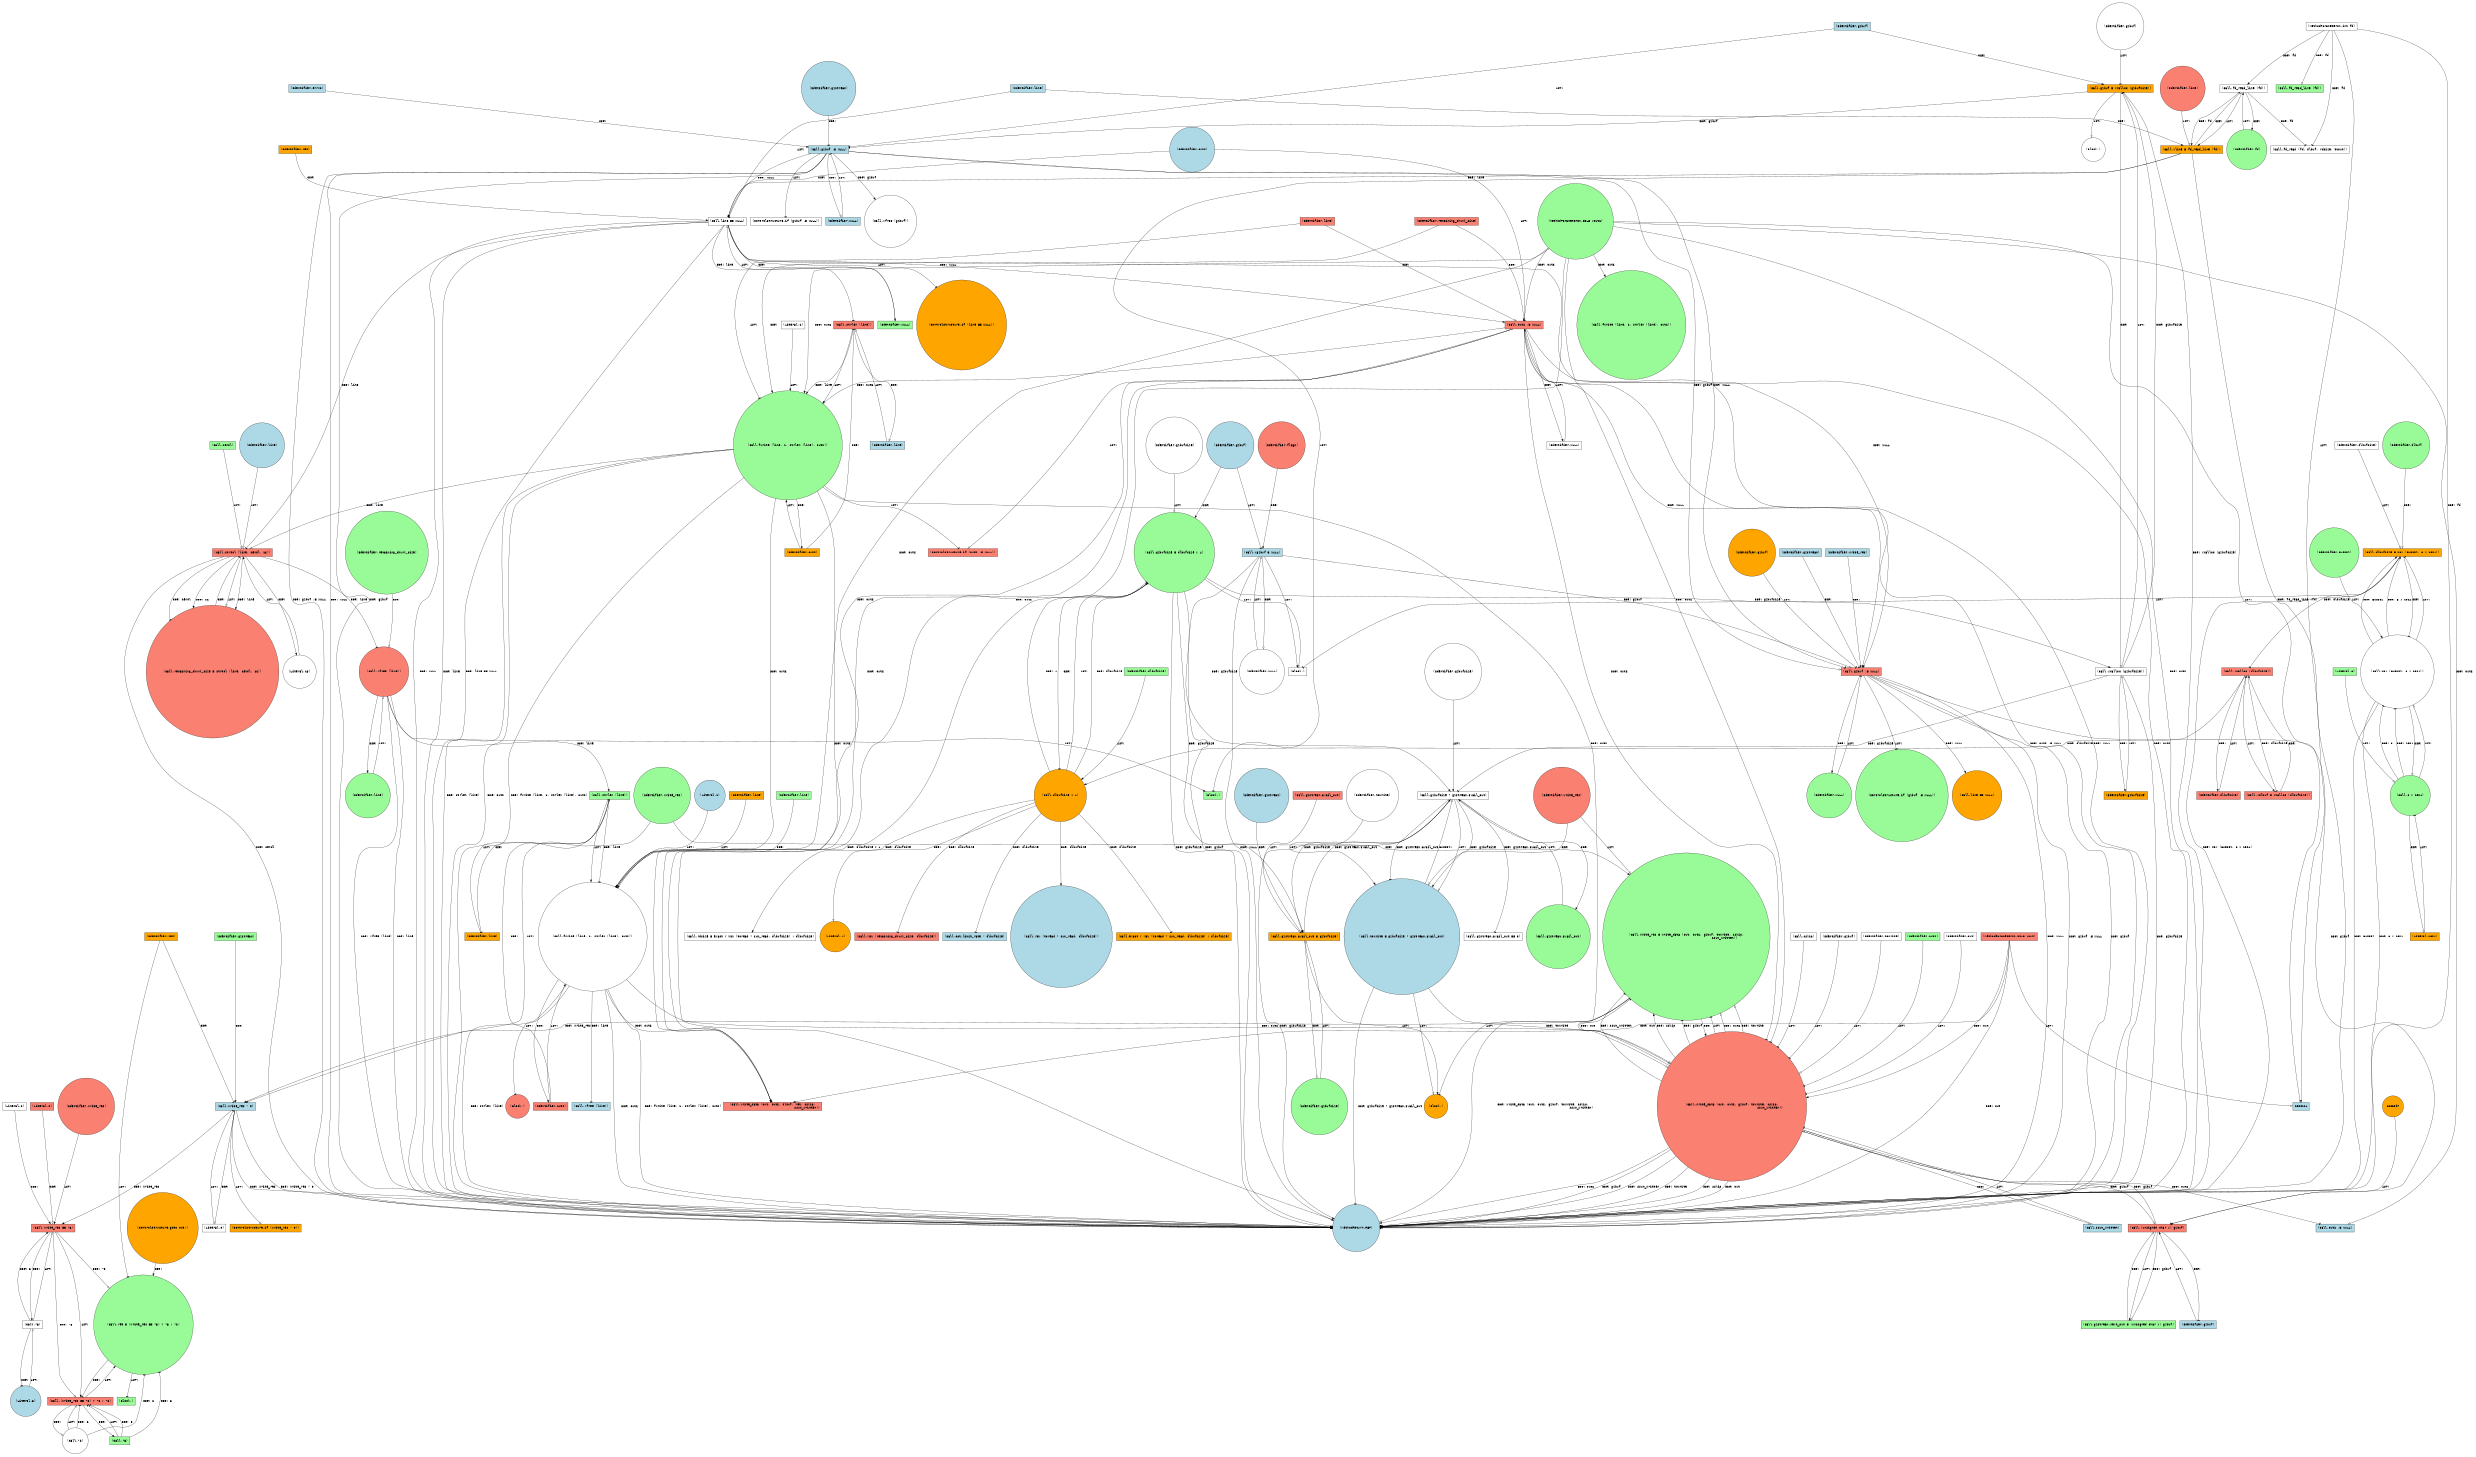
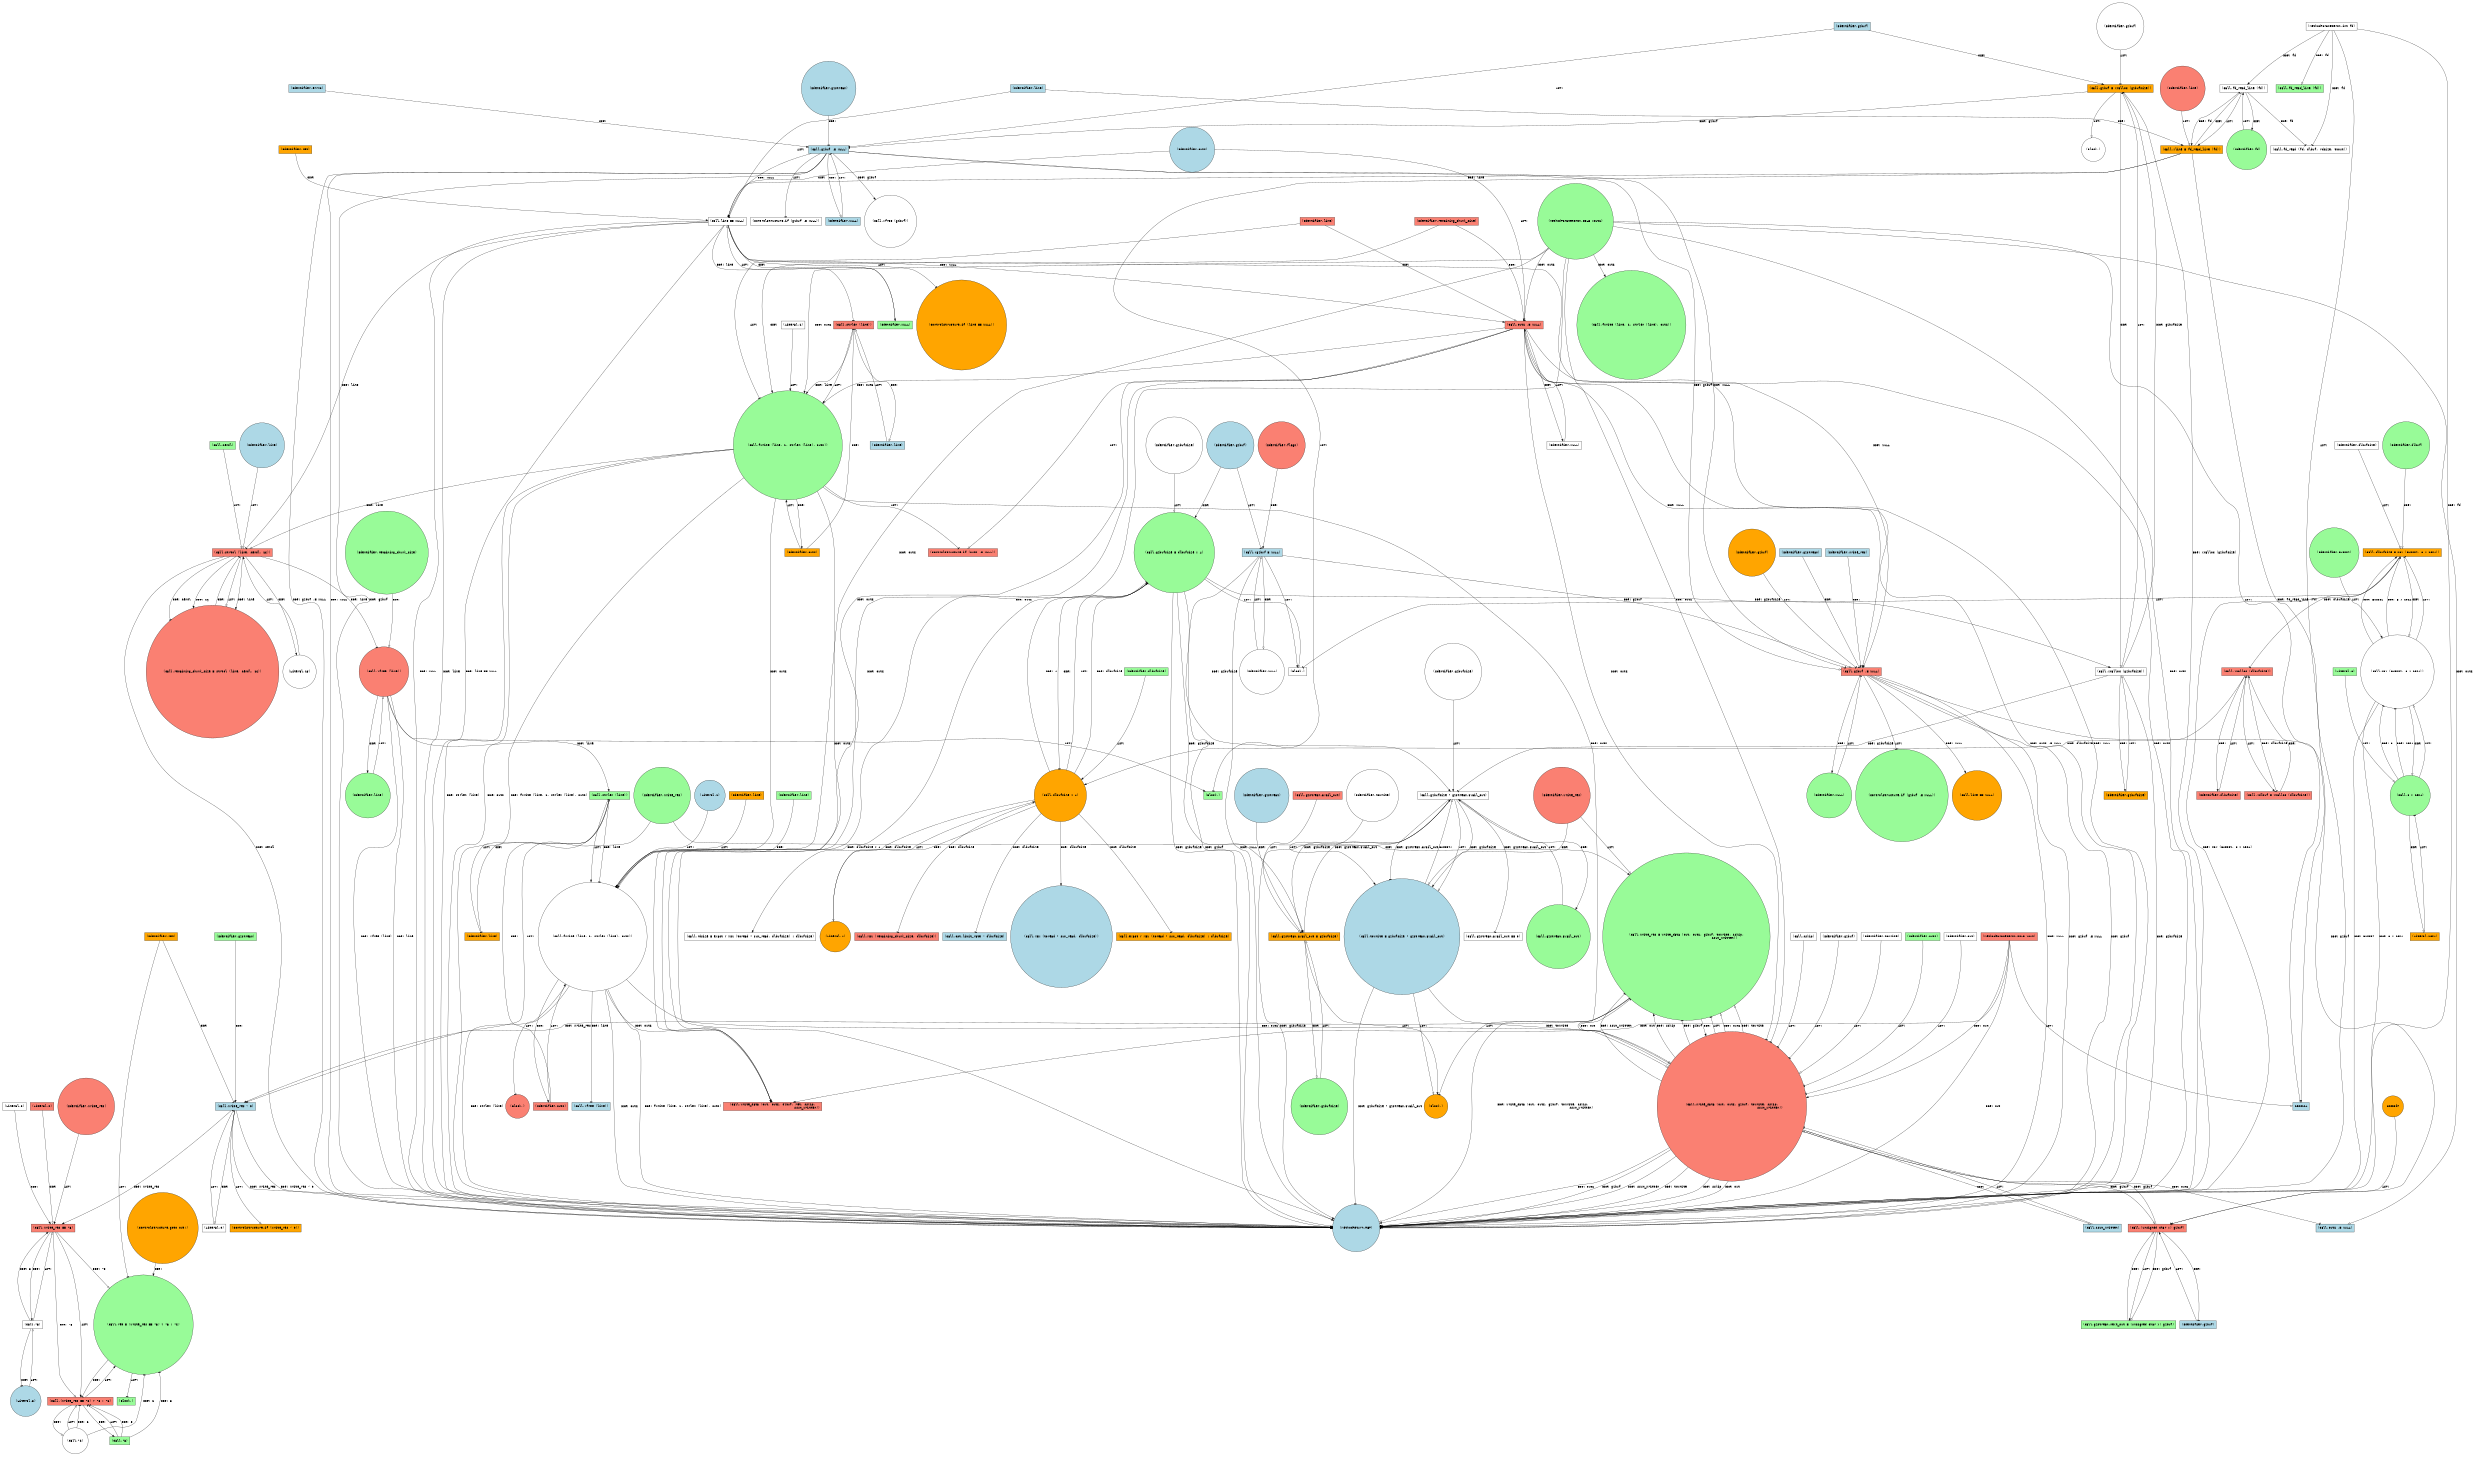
edge "(Call,dlbufsize = max (BUFSIZ, 8 * 1024))" -> "(Call,max (BUFSIZ, 8 * 1024))": arrowhead tee -> onormal
edge "(Literal,4)" -> "(Call,dlbufsize * 4)": added, label "AST:"
